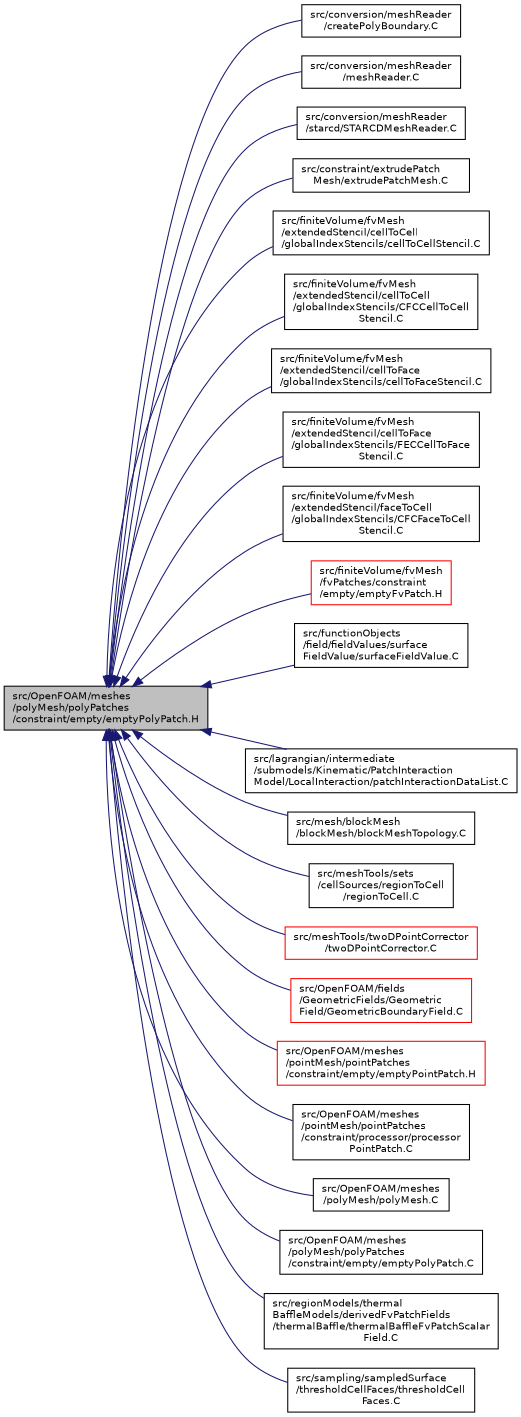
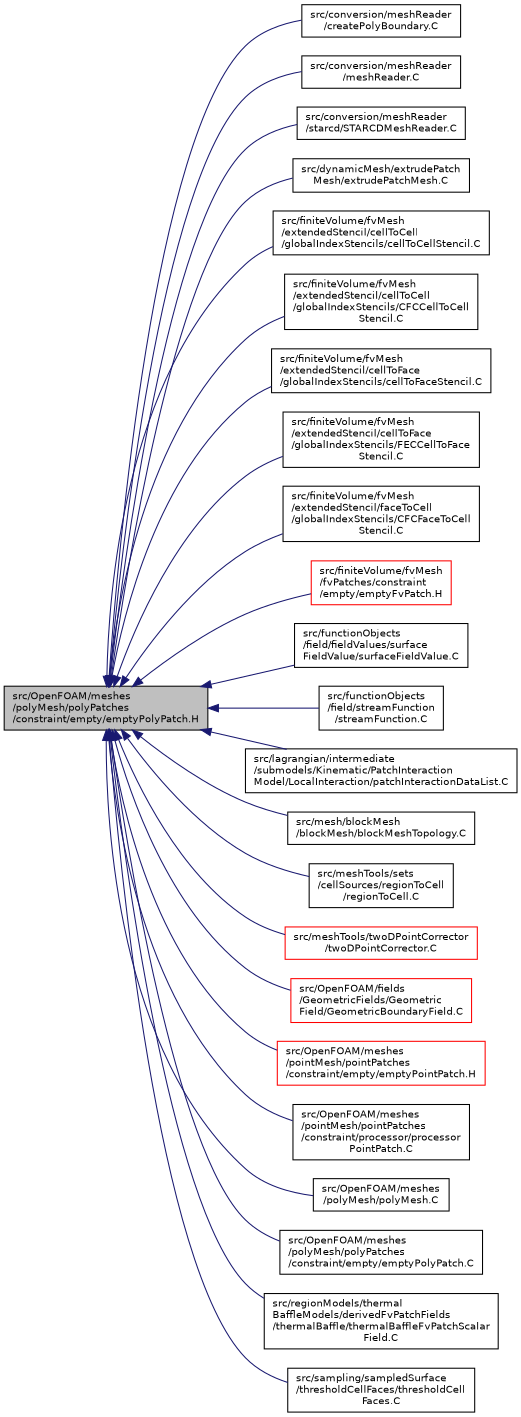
node "src/constraint/extrudePatch Mesh/extrudePatchMesh.C": label "src/constraint/extrudePatch Mesh/extrudePatchMesh.C" -> "src/dynamicMesh/extrudePatch Mesh/extrudePatchMesh.C"
node "src/functionObjects /field/streamFunction /streamFunction.C": added
